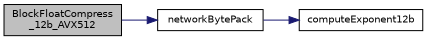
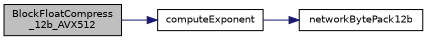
node "networkBytePack": label "networkBytePack" -> "computeExponent"
node "computeExponent12b": label "computeExponent12b" -> "networkBytePack12b"
